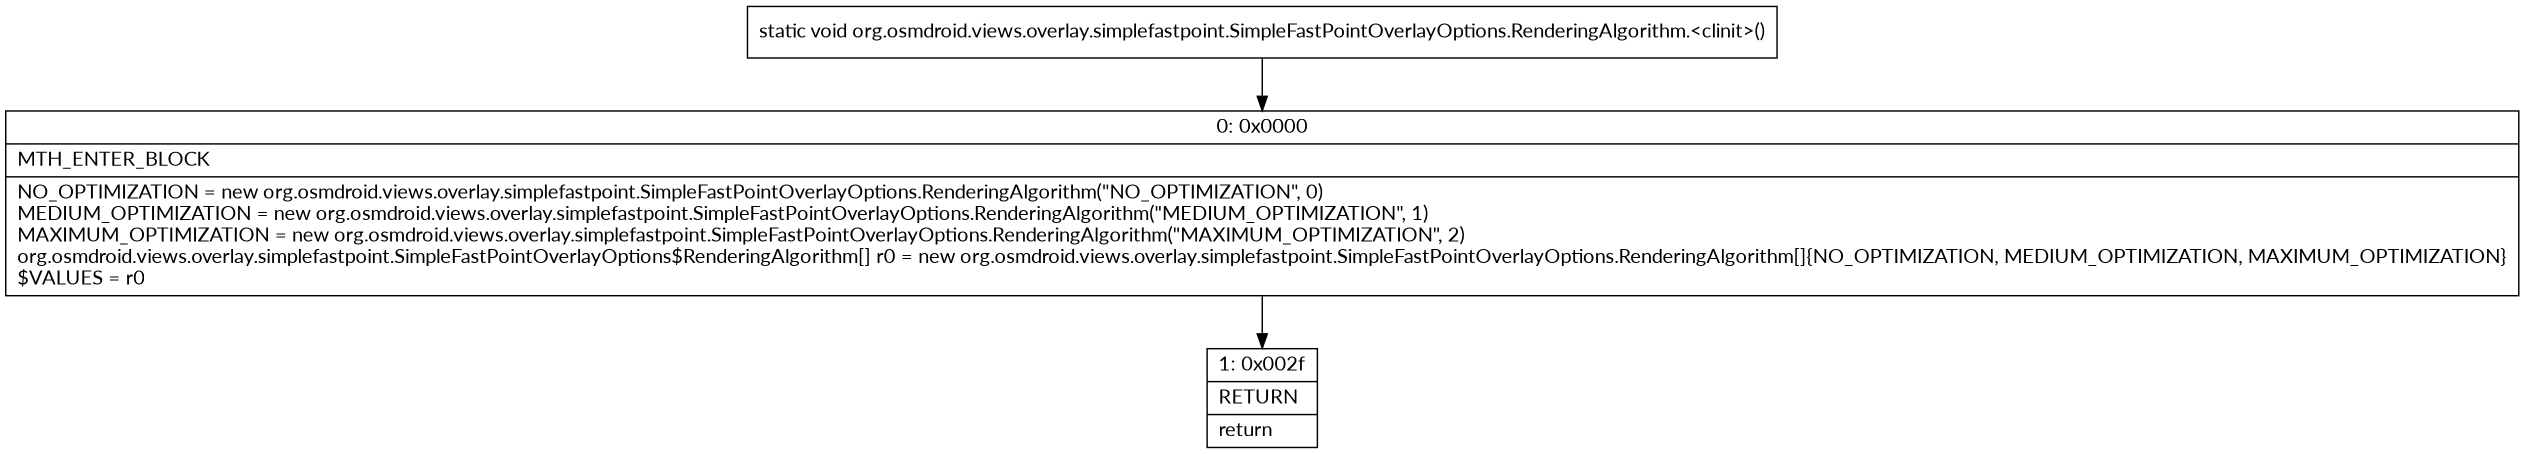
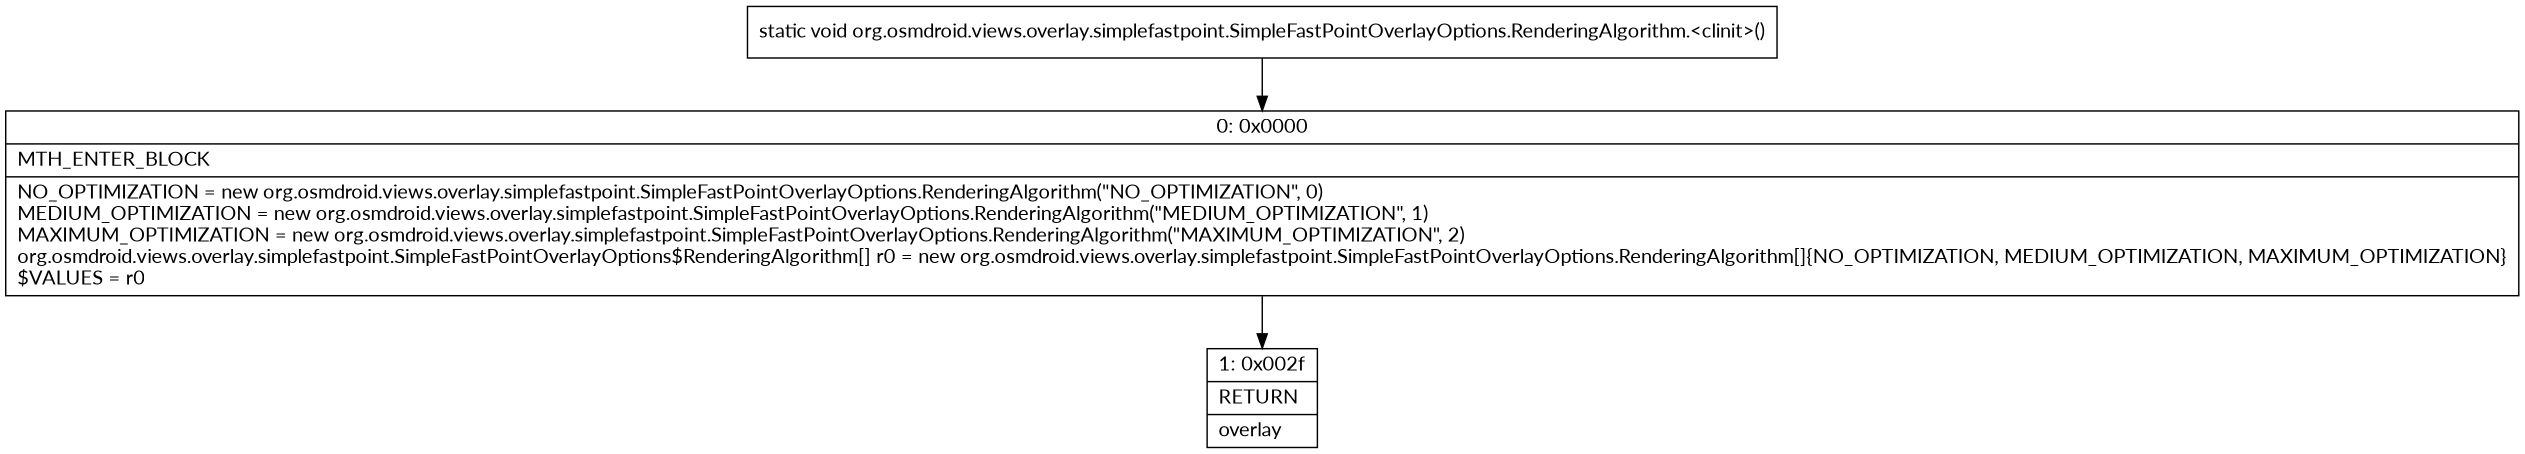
node "1: 0x002f": text "return" -> "overlay"
